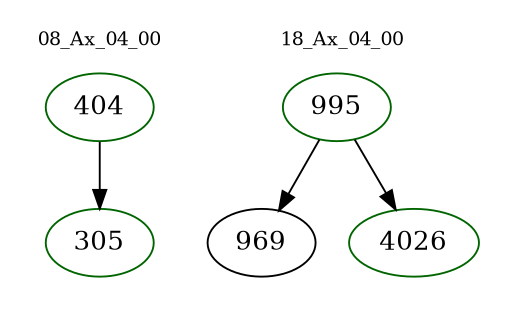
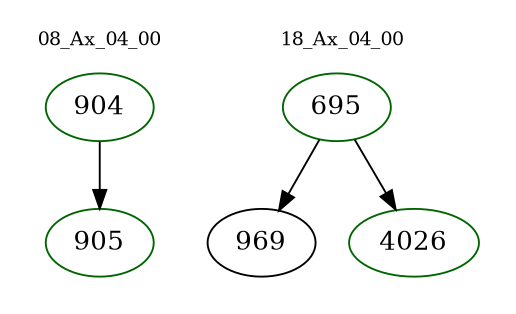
node "404": label "404" -> "904"
node "995": label "995" -> "695"
node "305": label "305" -> "905"
